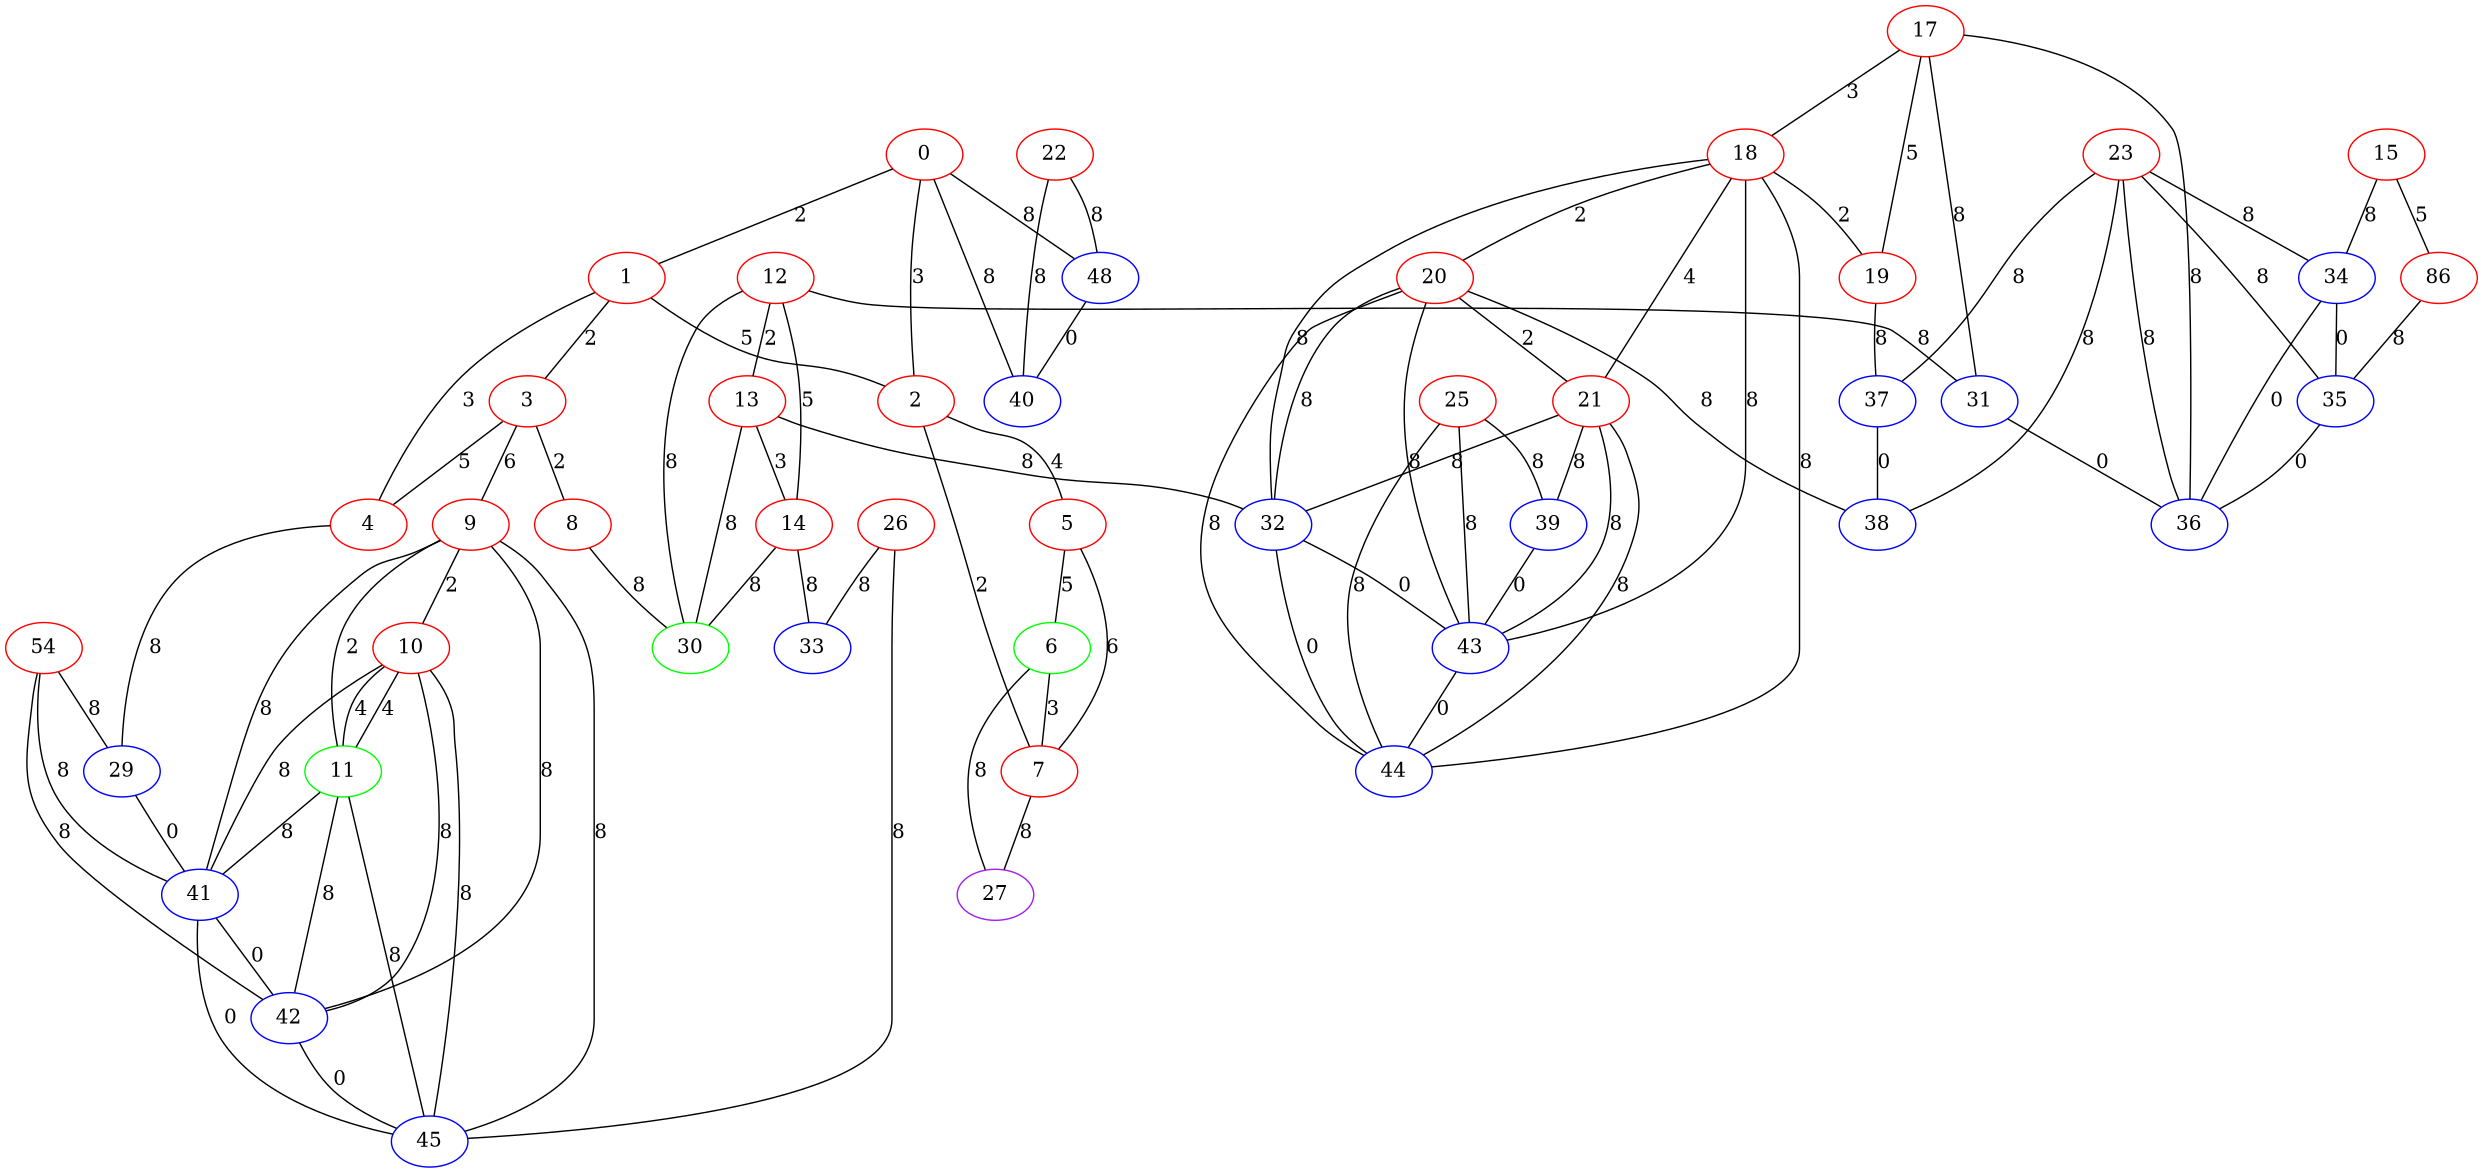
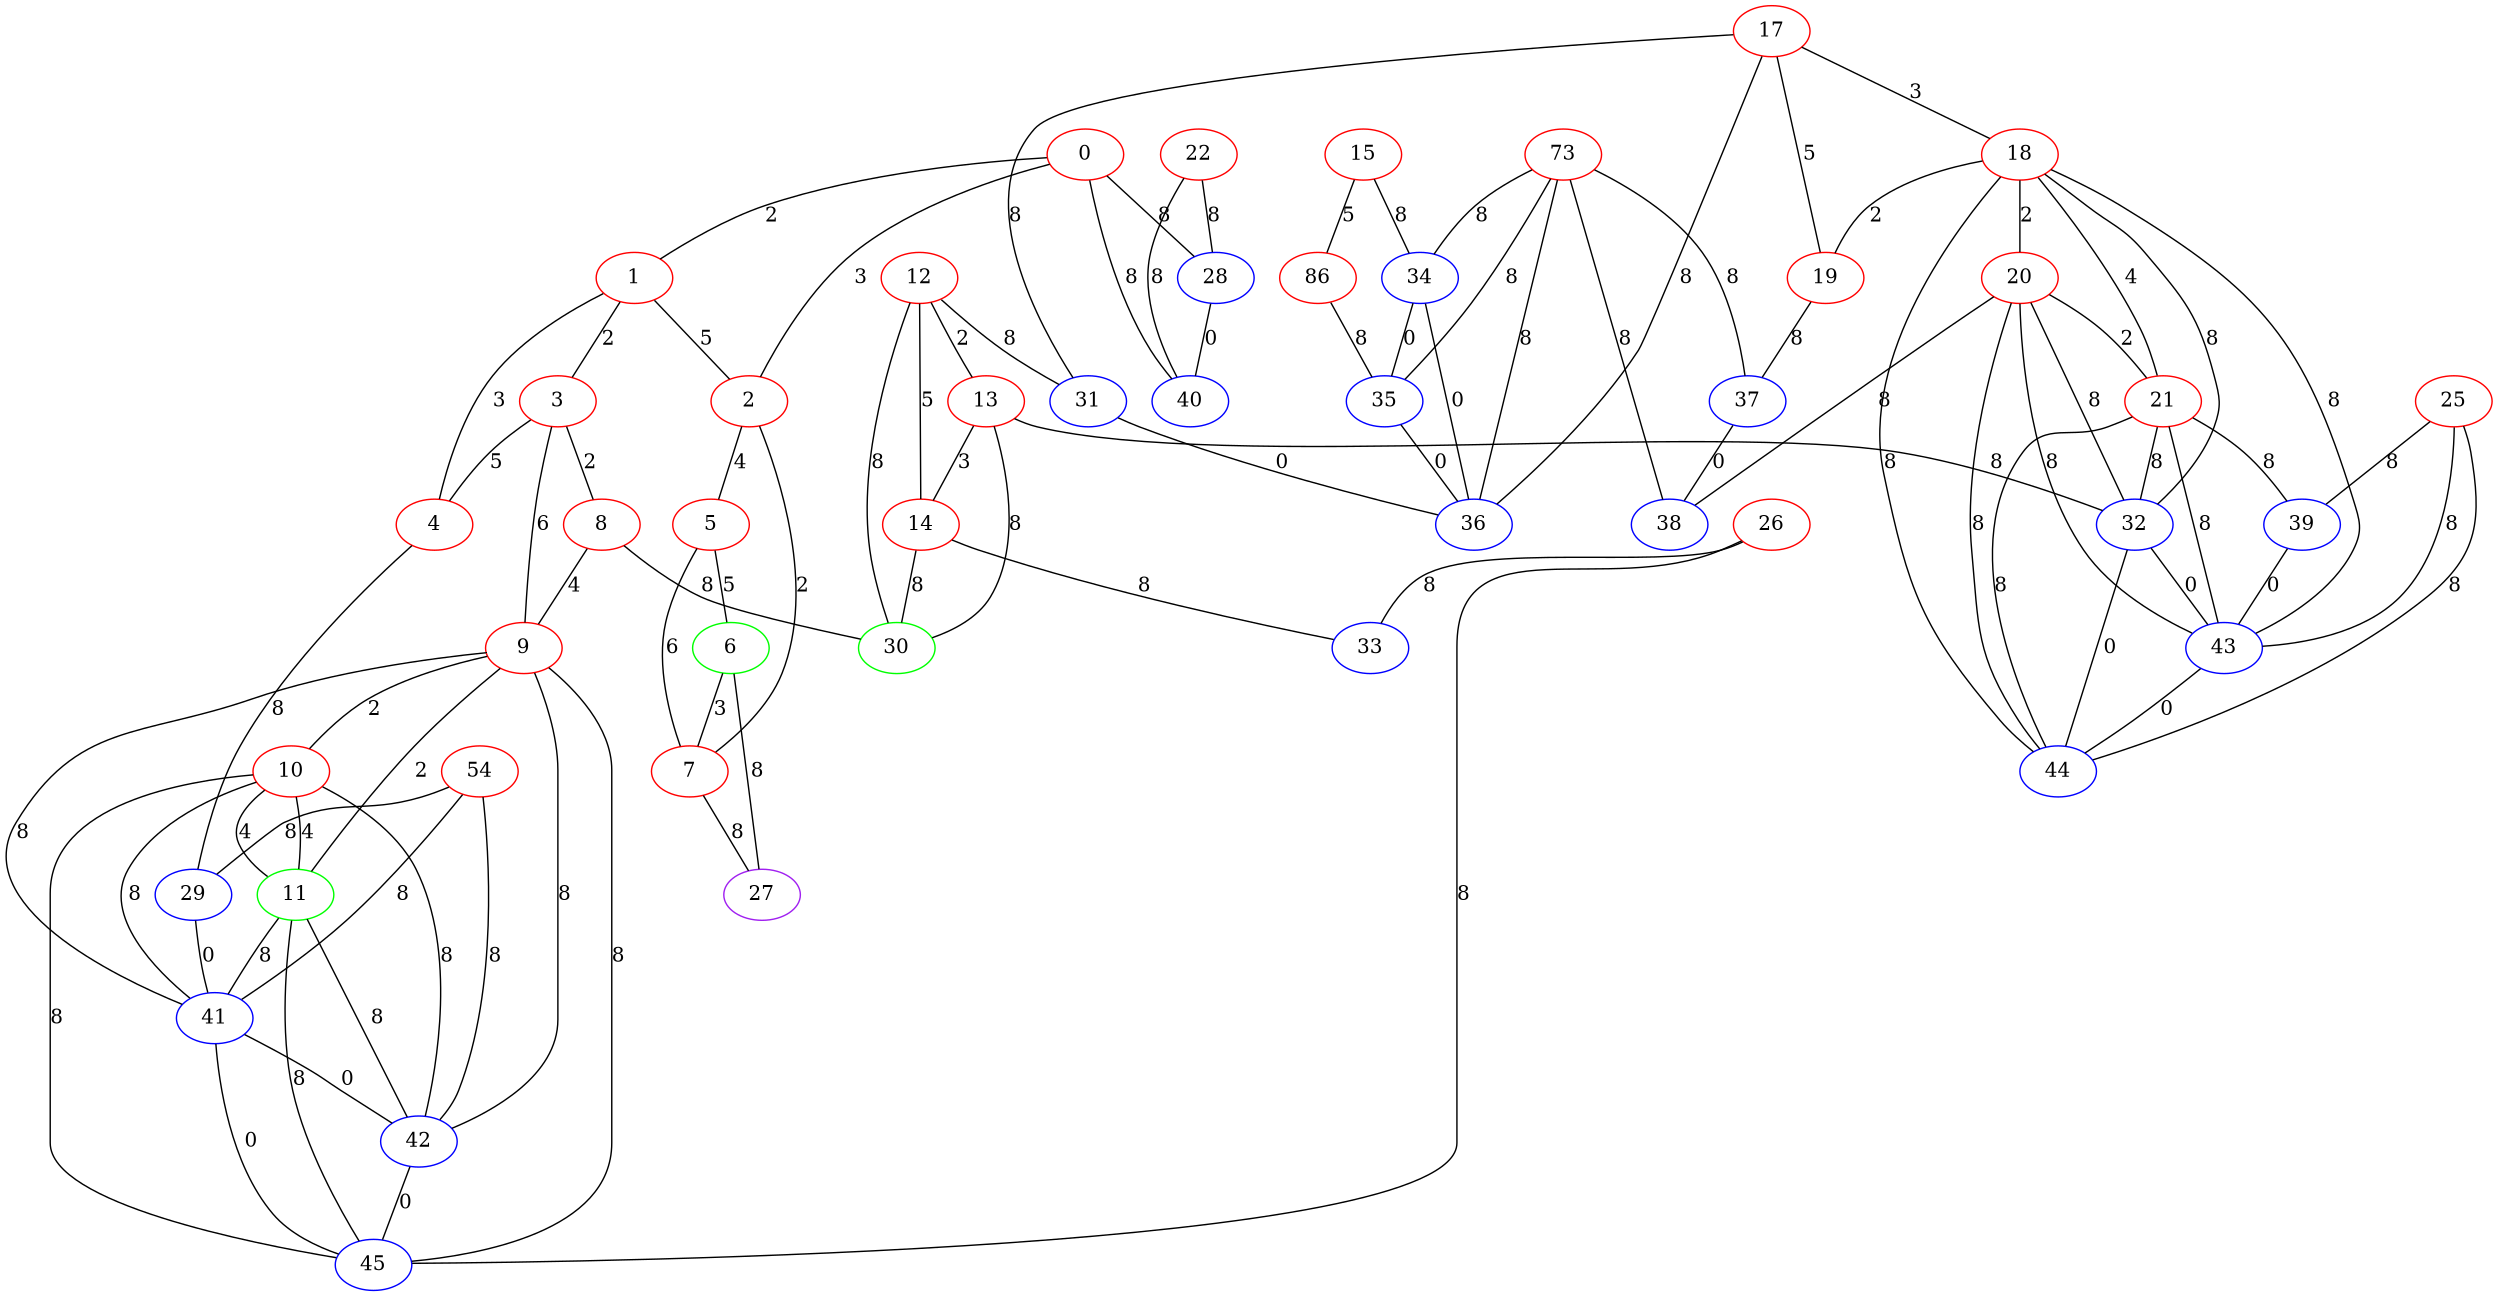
node "23": label "23" -> "73"
node "48": label "48" -> "28"
edge "8" -- "9": added, label "4"
